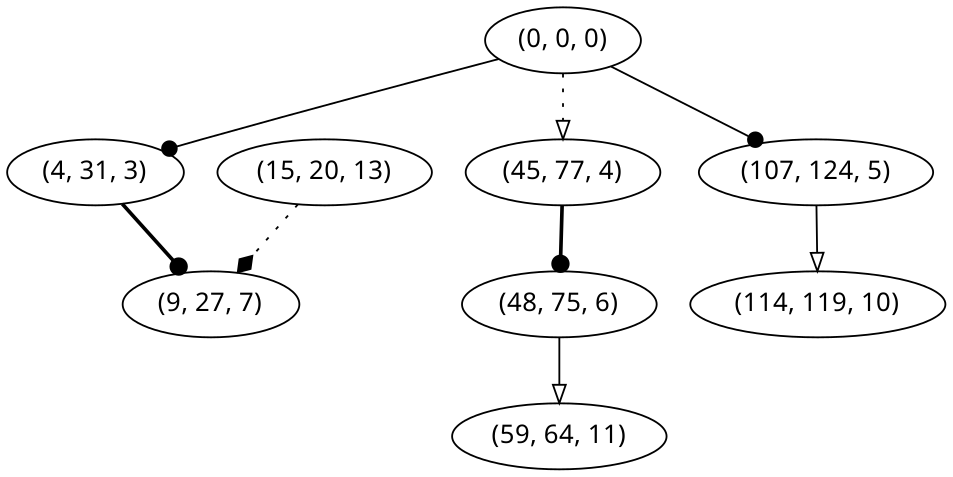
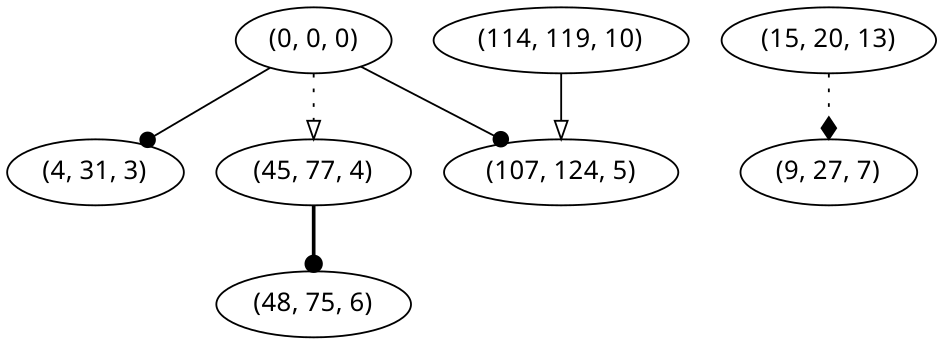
edge "(107, 124, 5)" -> "(114, 119, 10)": reversed
edge "(4, 31, 3)" -> "(9, 27, 7)": removed
node "(59, 64, 11)": removed
